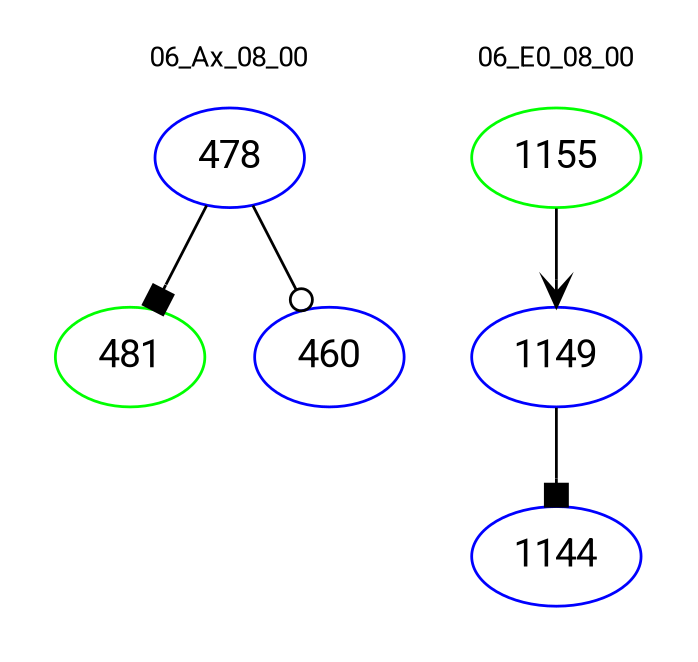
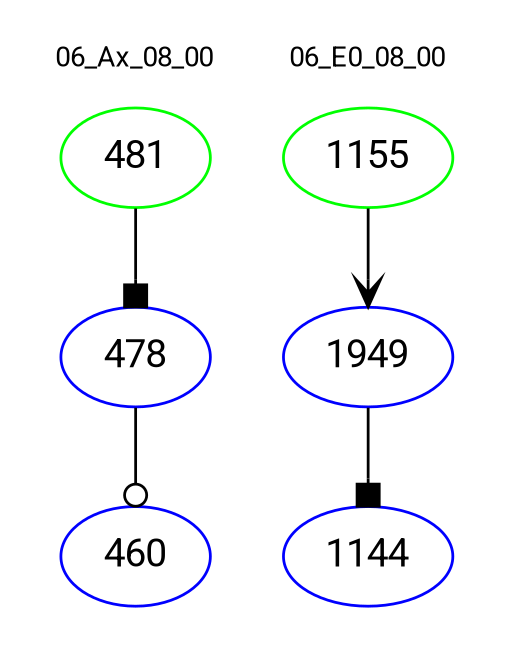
edge "478" -> "481": reversed
node "1149": label "1149" -> "1949"
